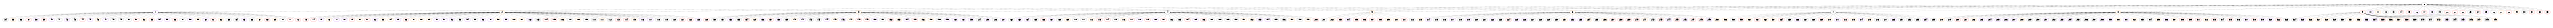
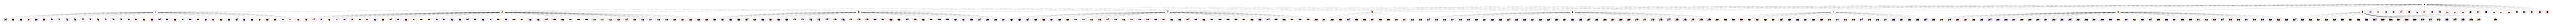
node "348": removed
